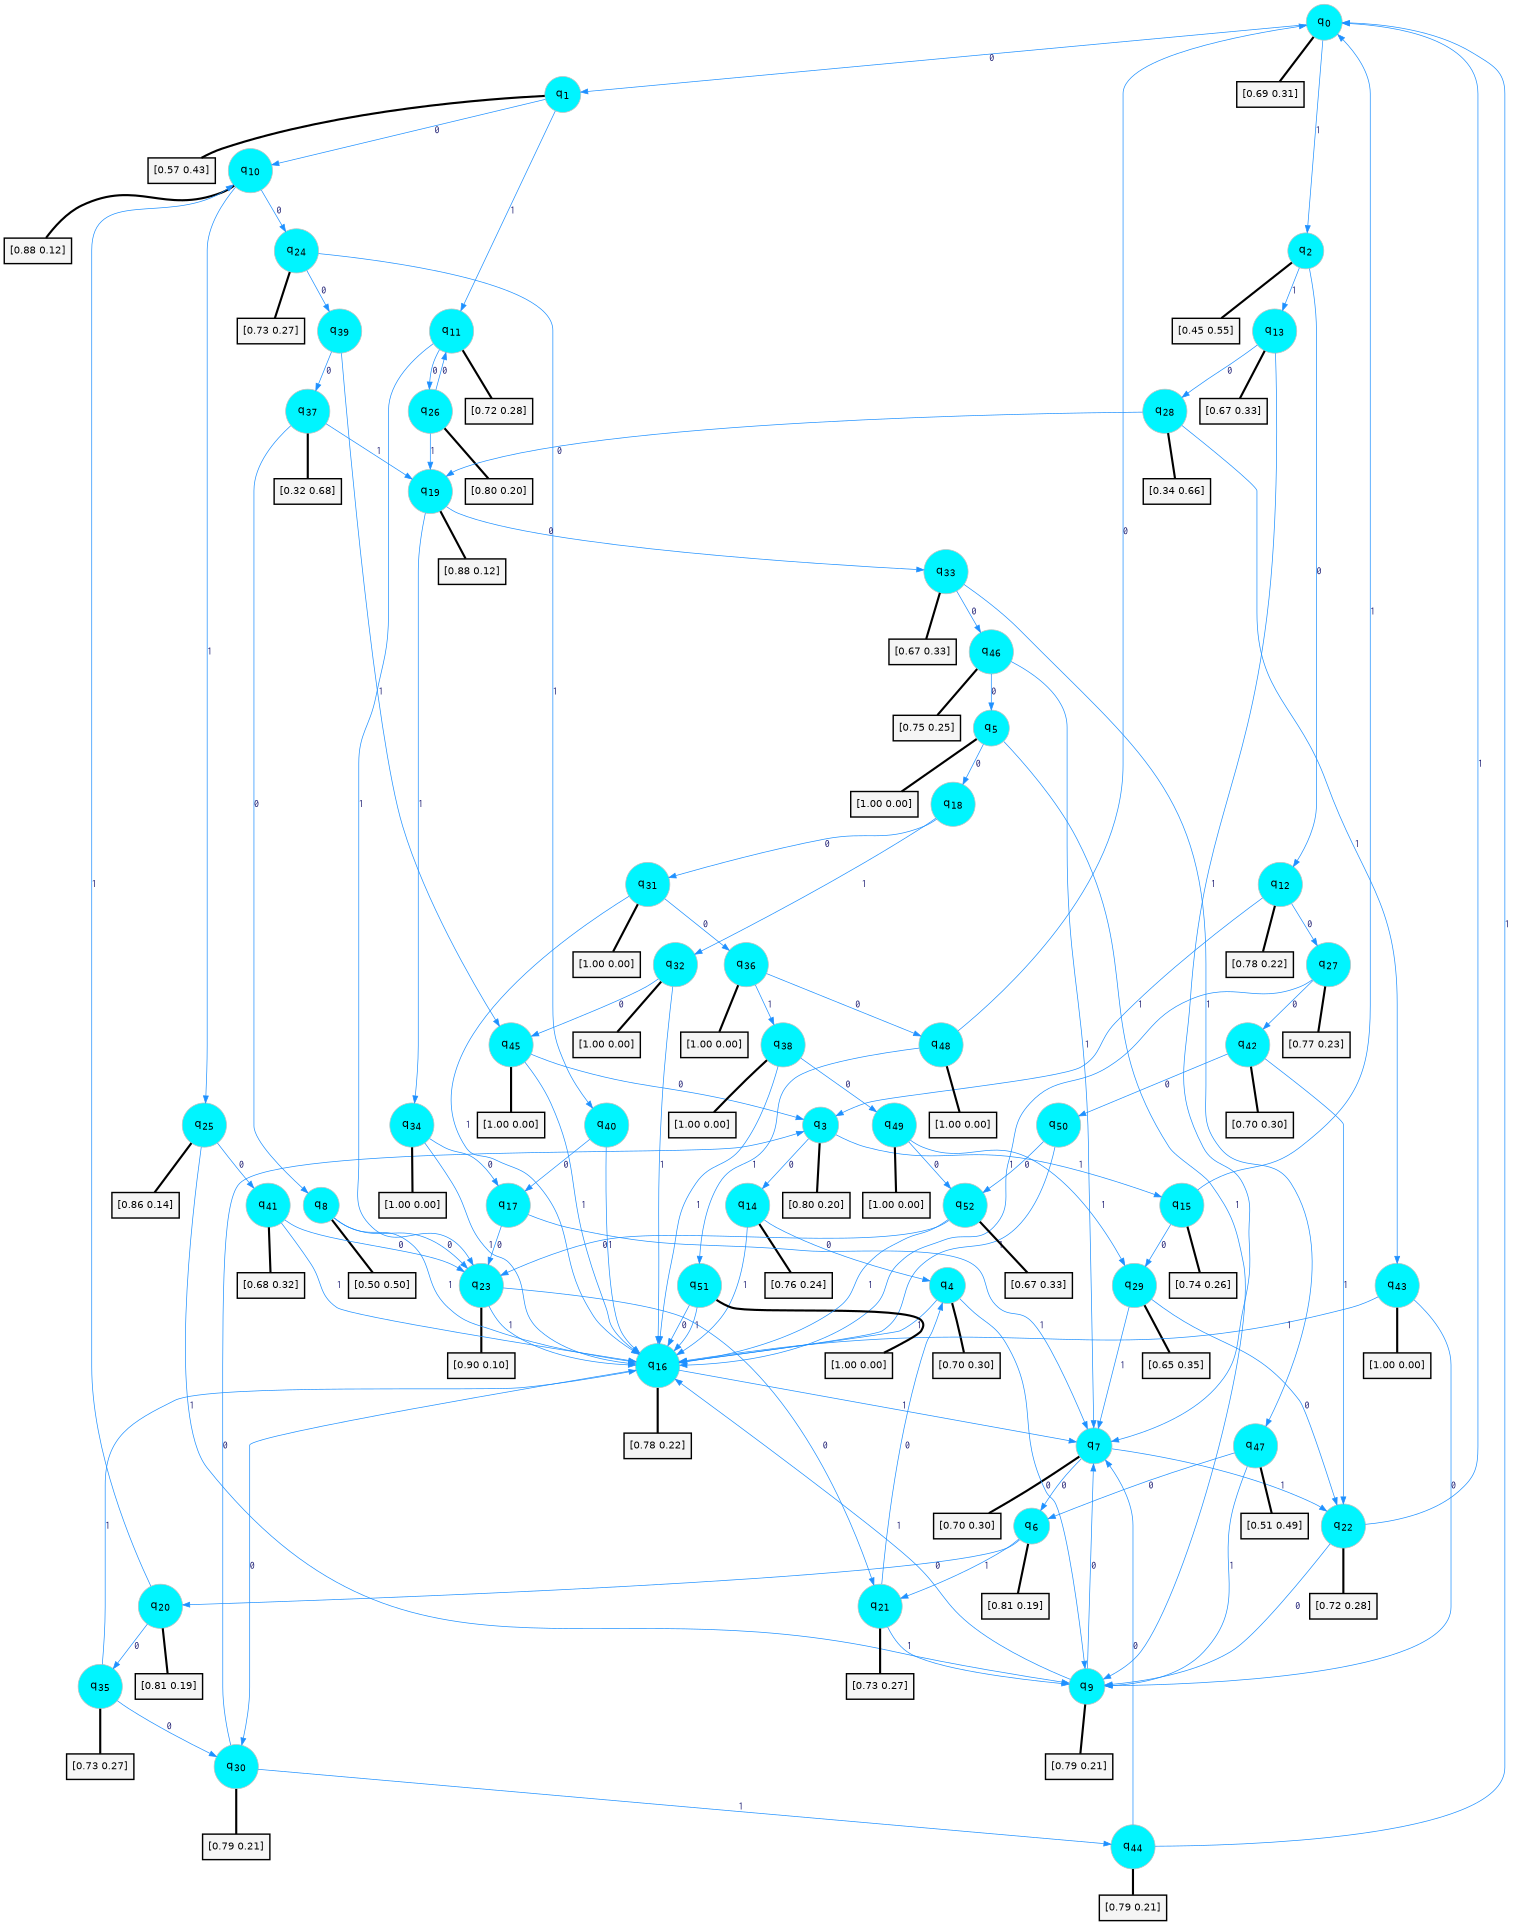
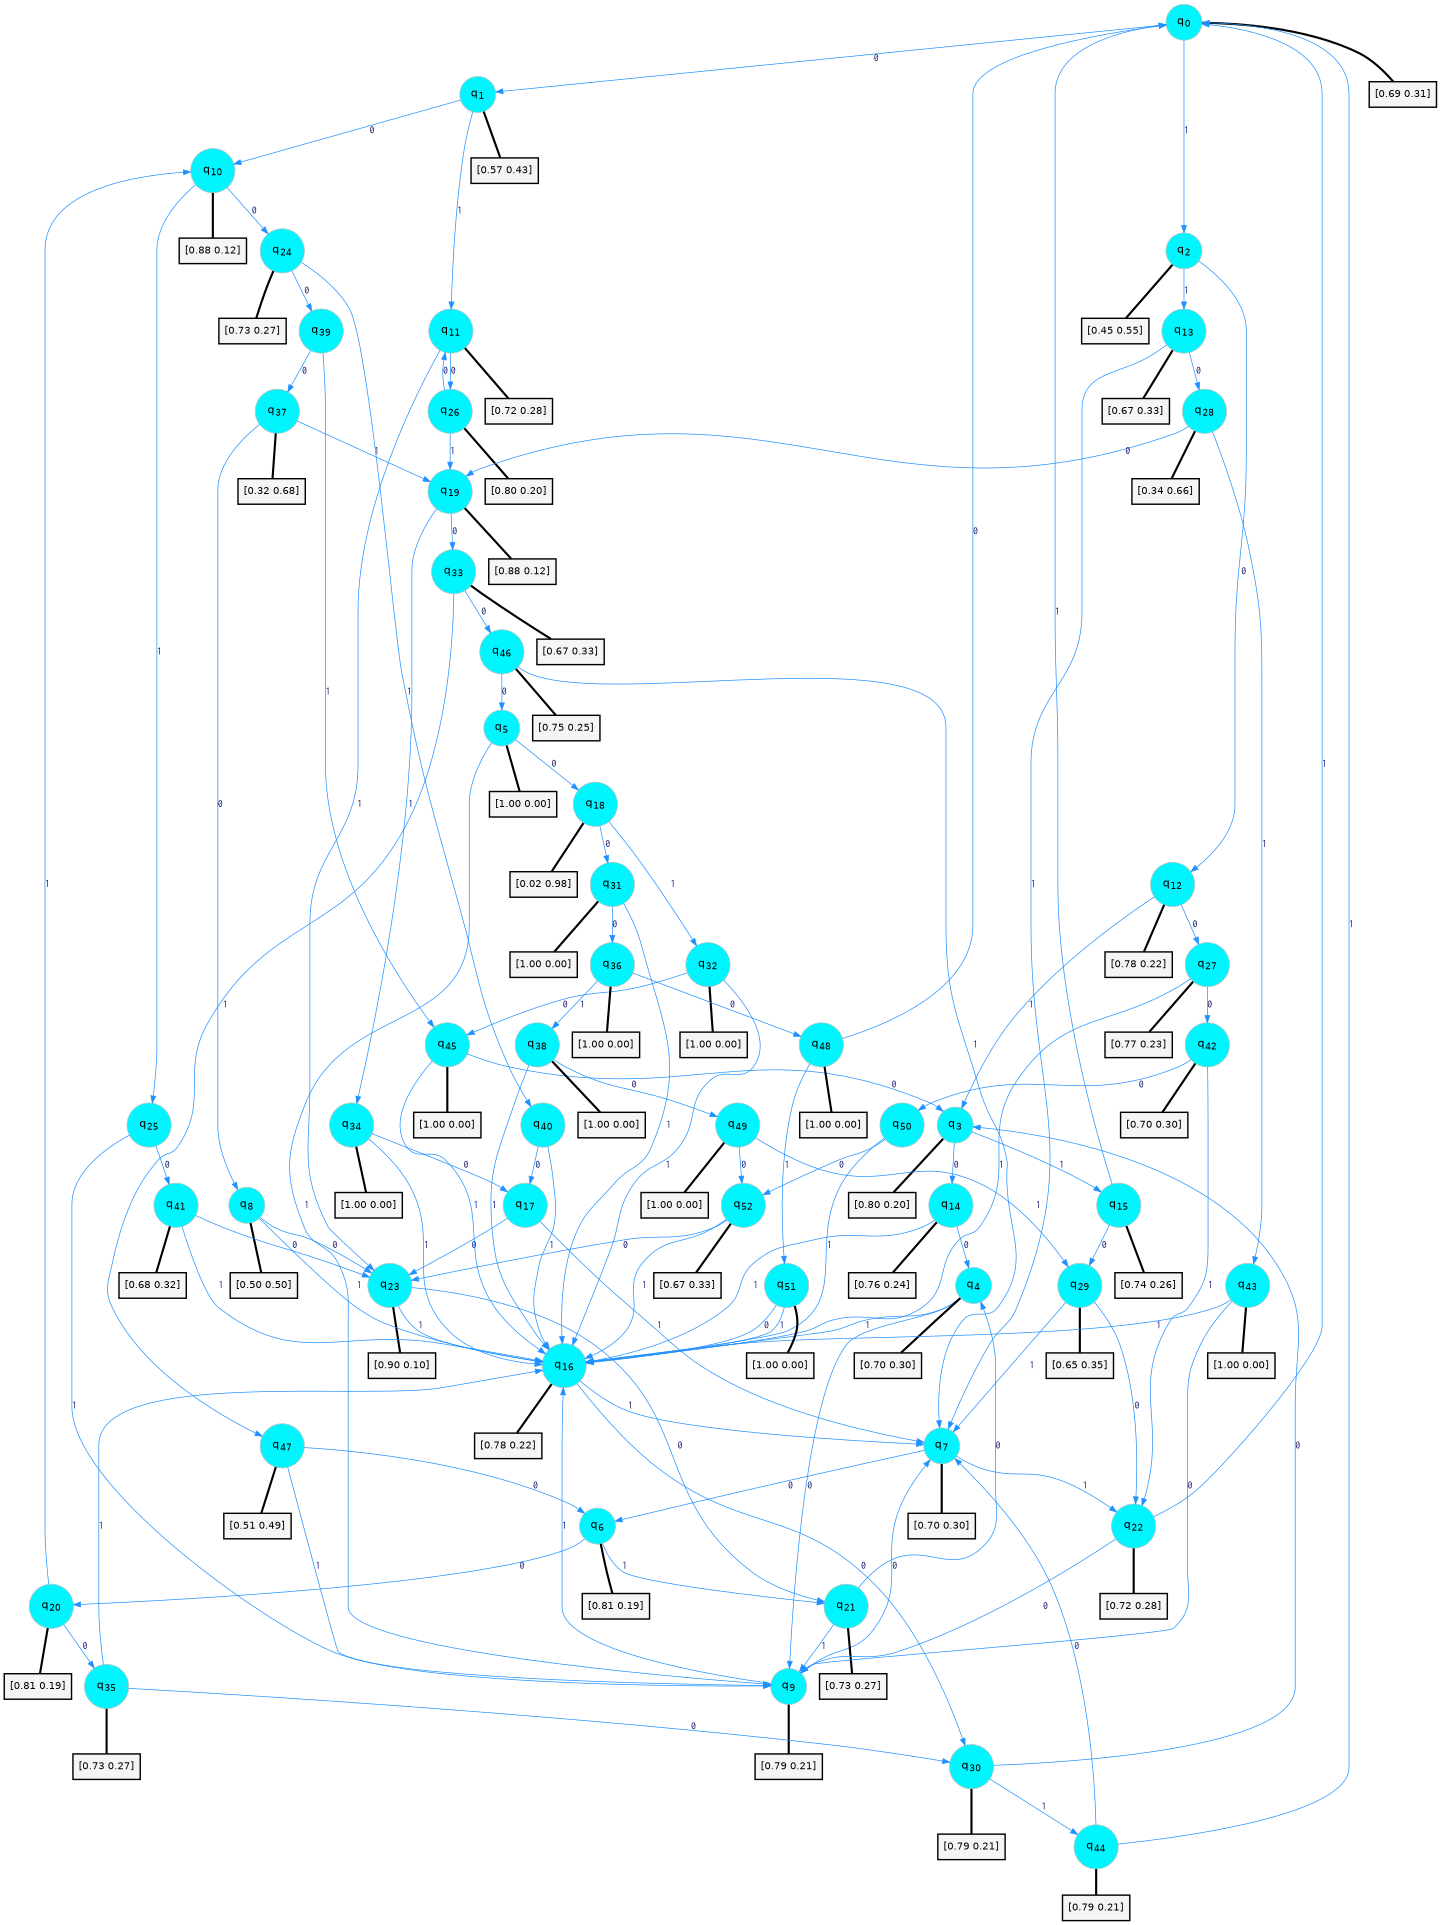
node "[0.02 0.98]": added
node "[0.86 0.14]": removed
